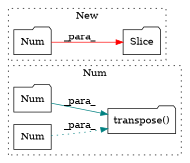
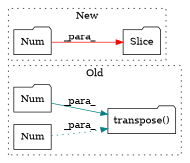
cluster "Num": label "Num" -> "Old"
